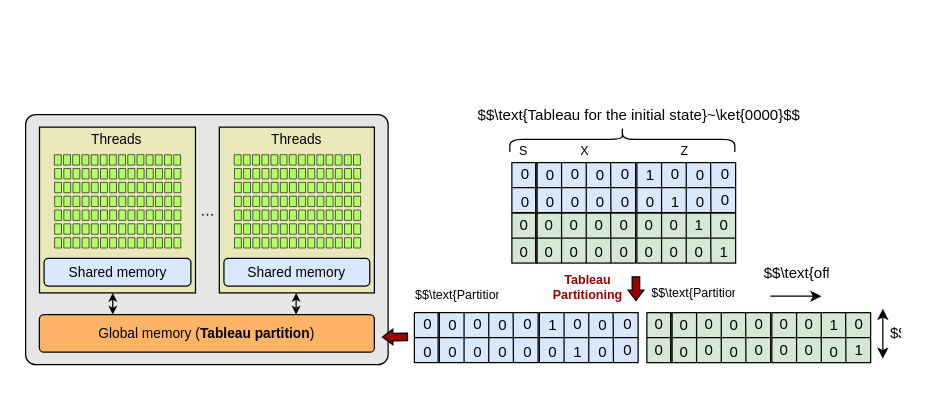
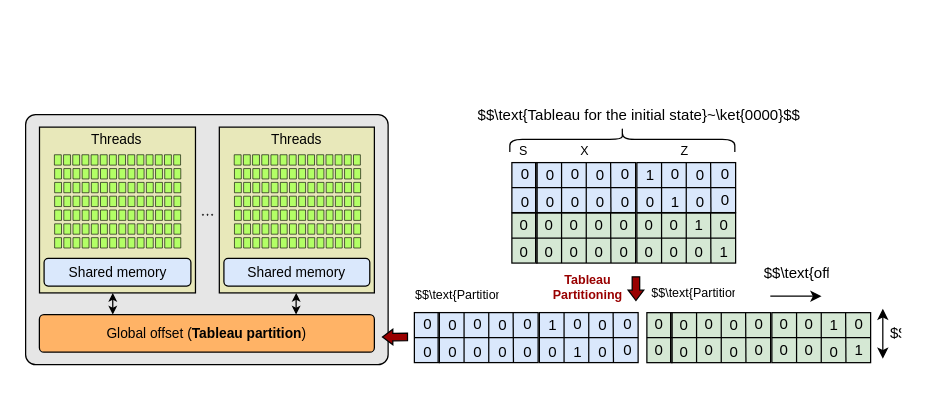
node "Global memory (Tableau partition)": label "Global memory (Tableau partition)" -> "Global offset (Tableau partition)"
